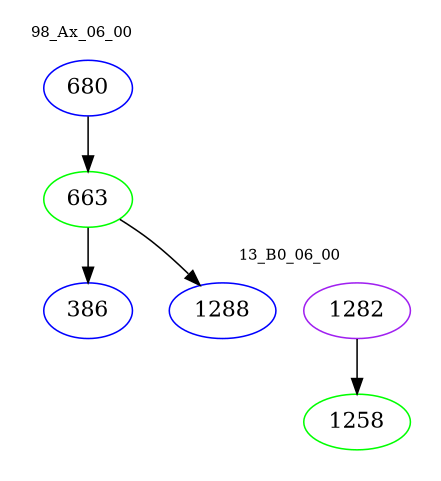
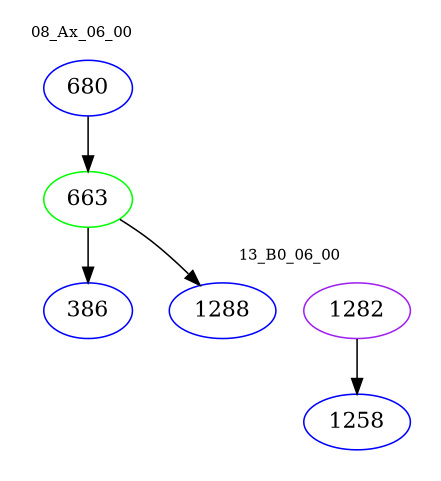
cluster "98_Ax_06_00": label "98_Ax_06_00" -> "08_Ax_06_00"
node "1258": color green -> blue
